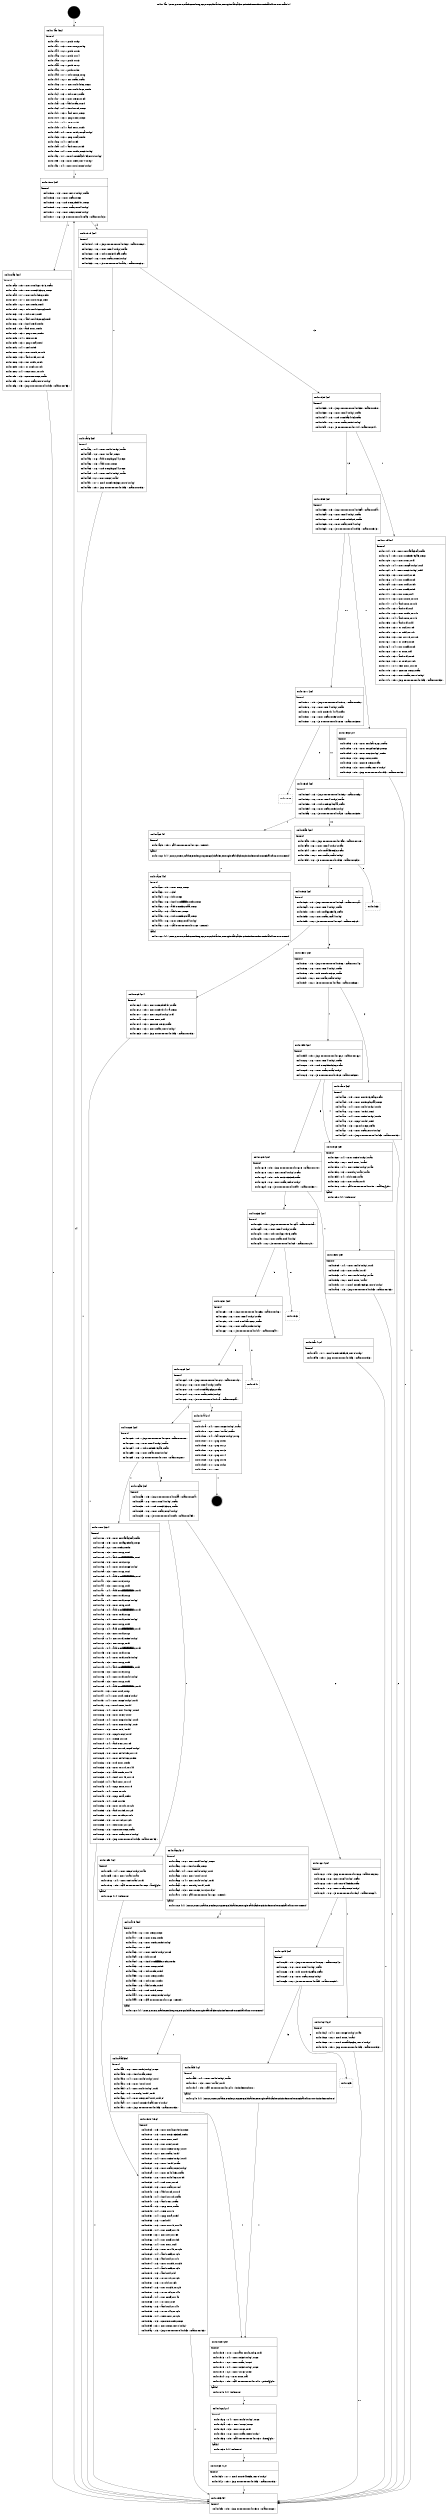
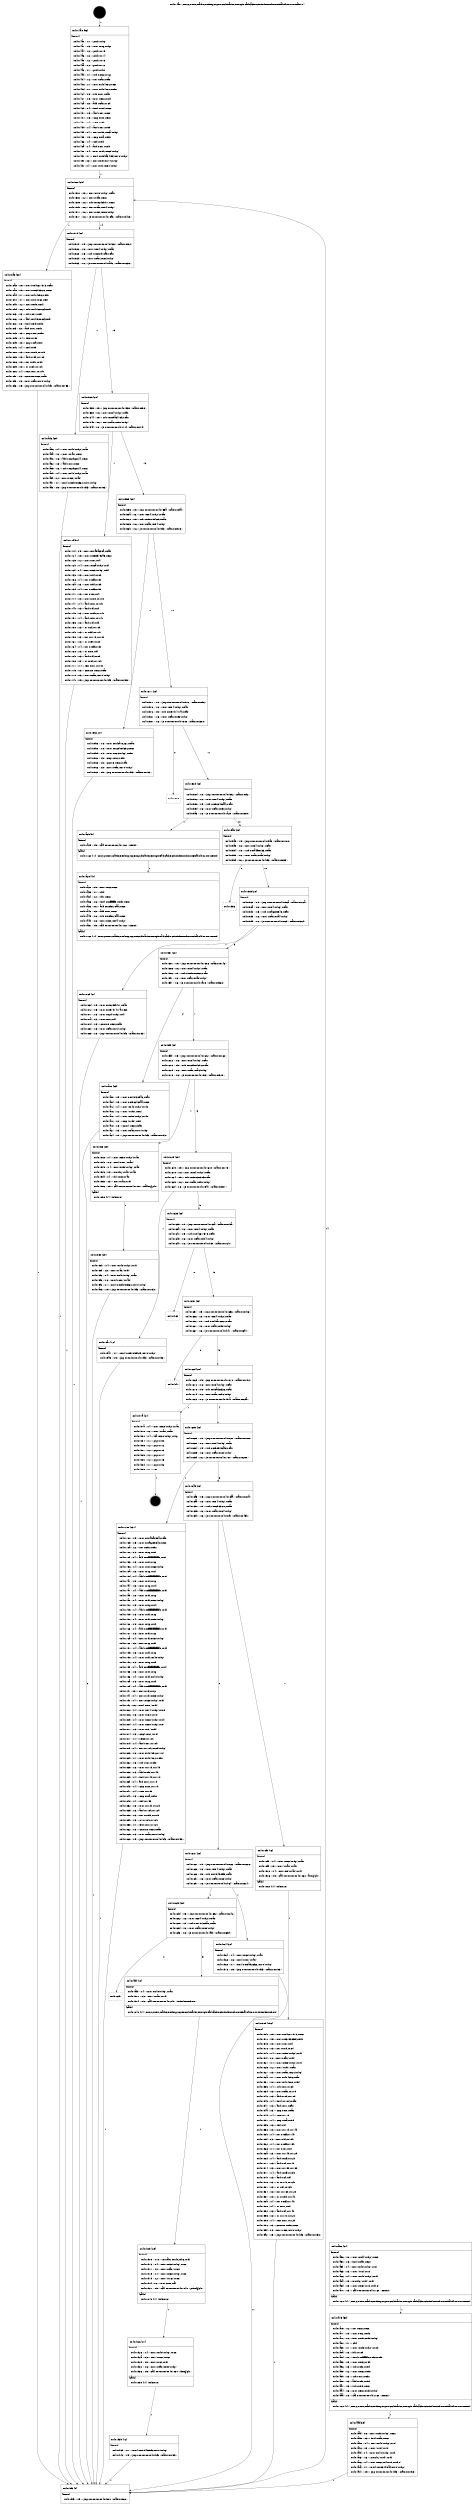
edge "0x401aaf [39]" -> "0x401b09 [29]": now "0x401aaf [39]" -> "0x401bf3 [5]"
